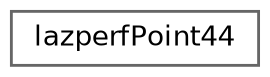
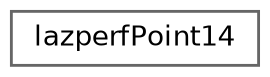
node "lazperfPoint44": label "lazperfPoint44" -> "lazperfPoint14"
